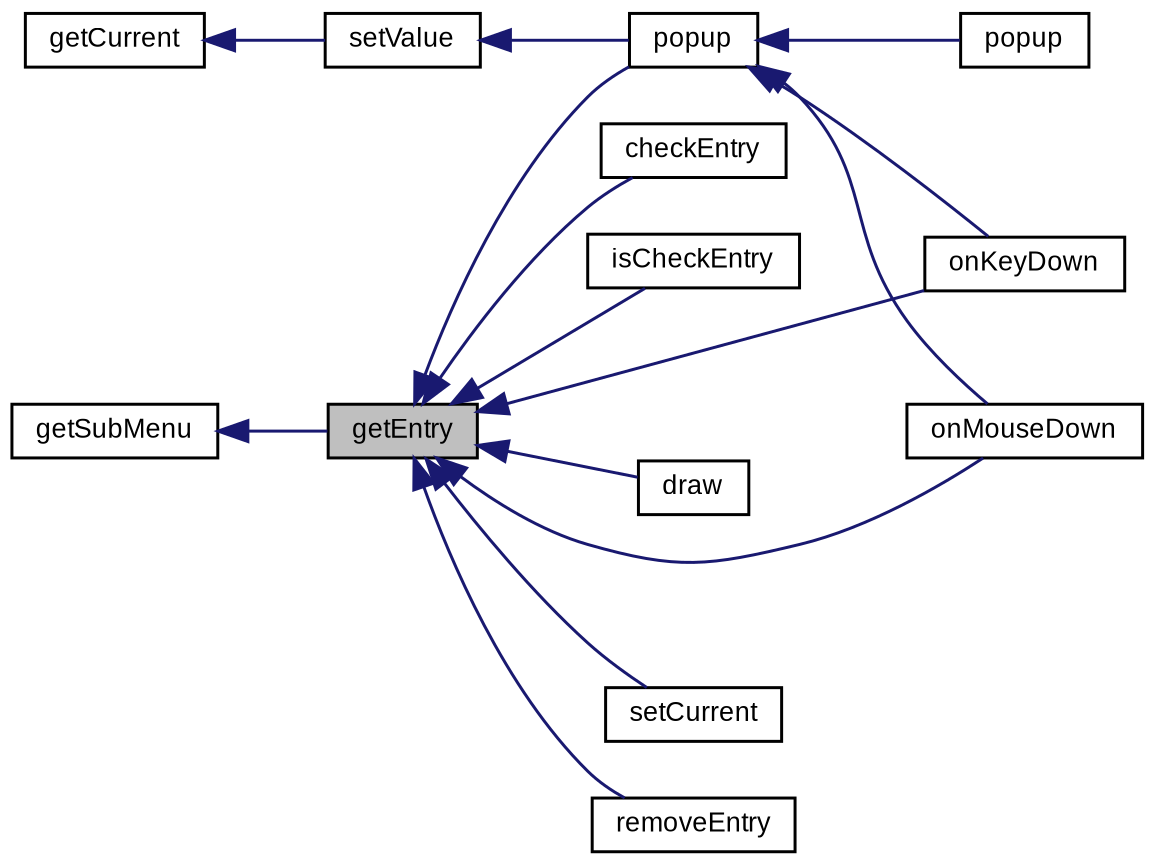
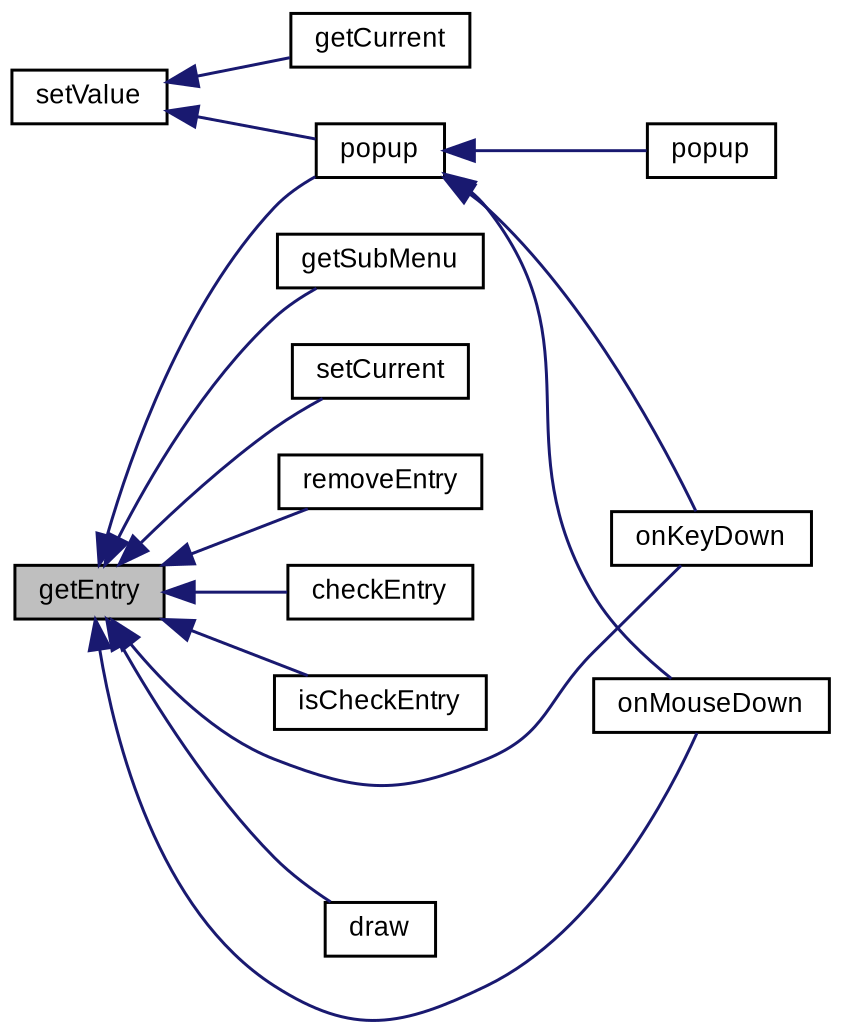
edge "setValue" -> "getCurrent": reversed
edge "getEntry" -> "getSubMenu": reversed
